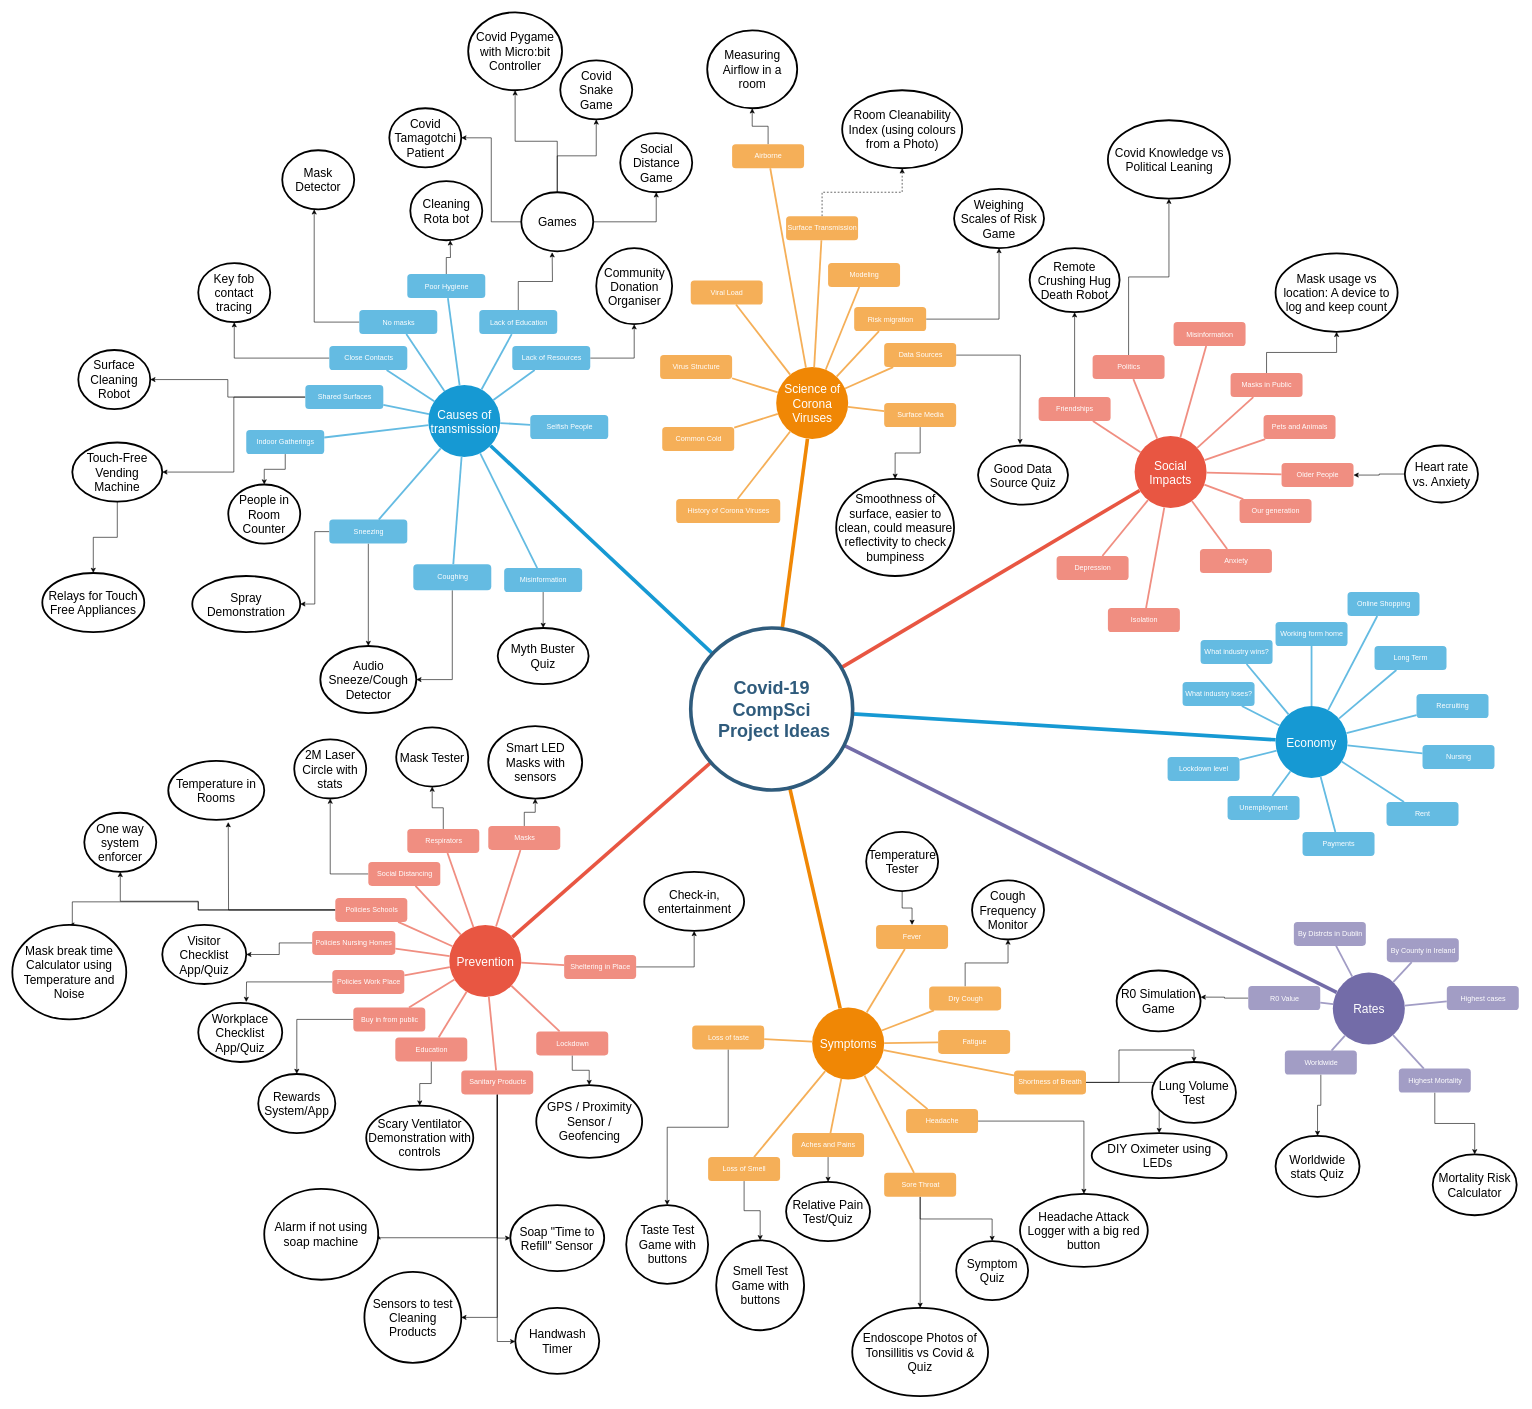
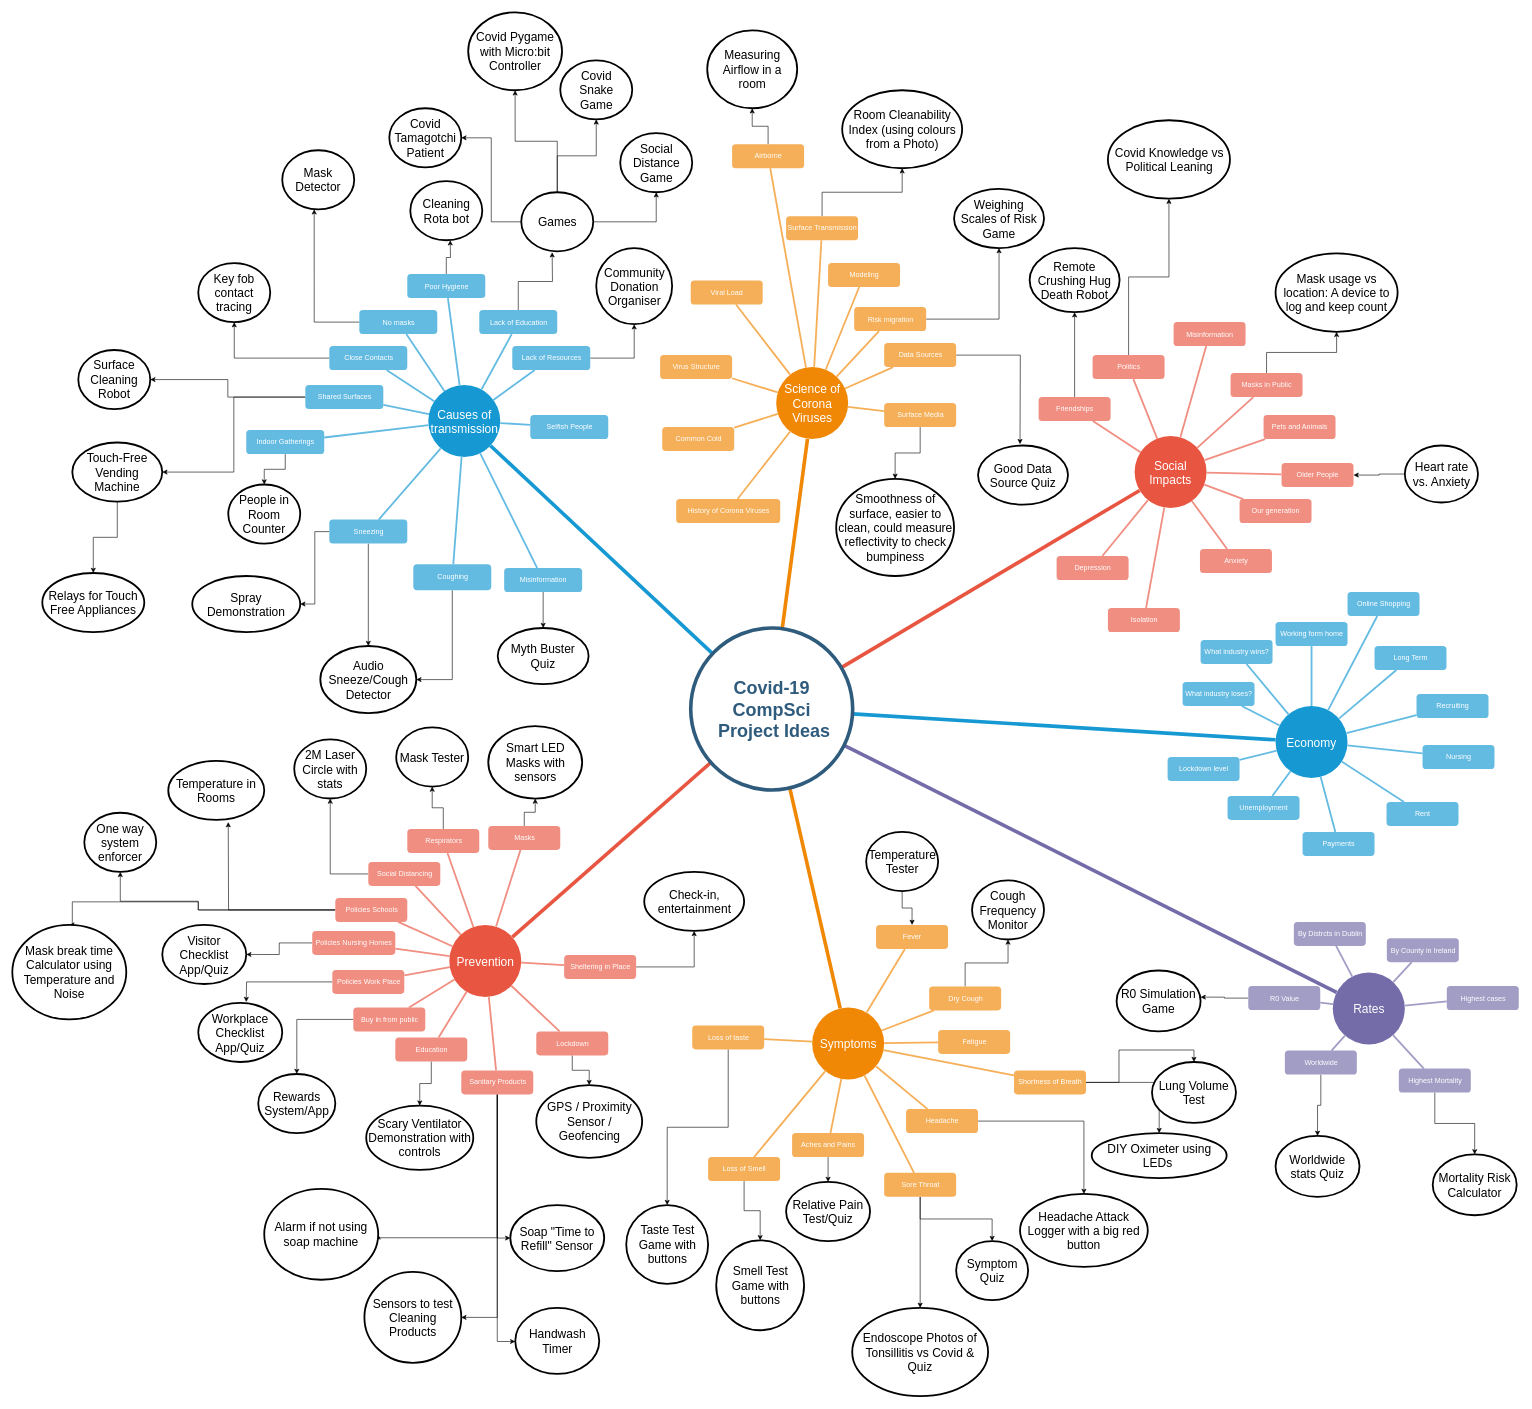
edge "Surface Transmission" -> "Room Cleanability Index (using colours from a Photo)": style dashed -> solid
